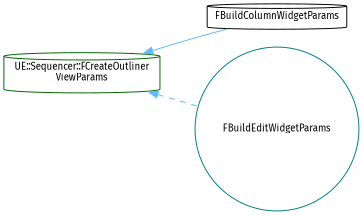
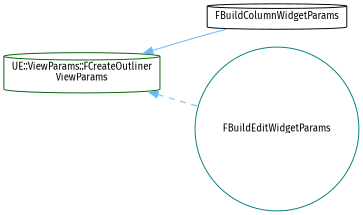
node "UE::Sequencer::FCreateOutliner ViewParams": label "UE::Sequencer::FCreateOutliner ViewParams" -> "UE::ViewParams::FCreateOutliner ViewParams"
